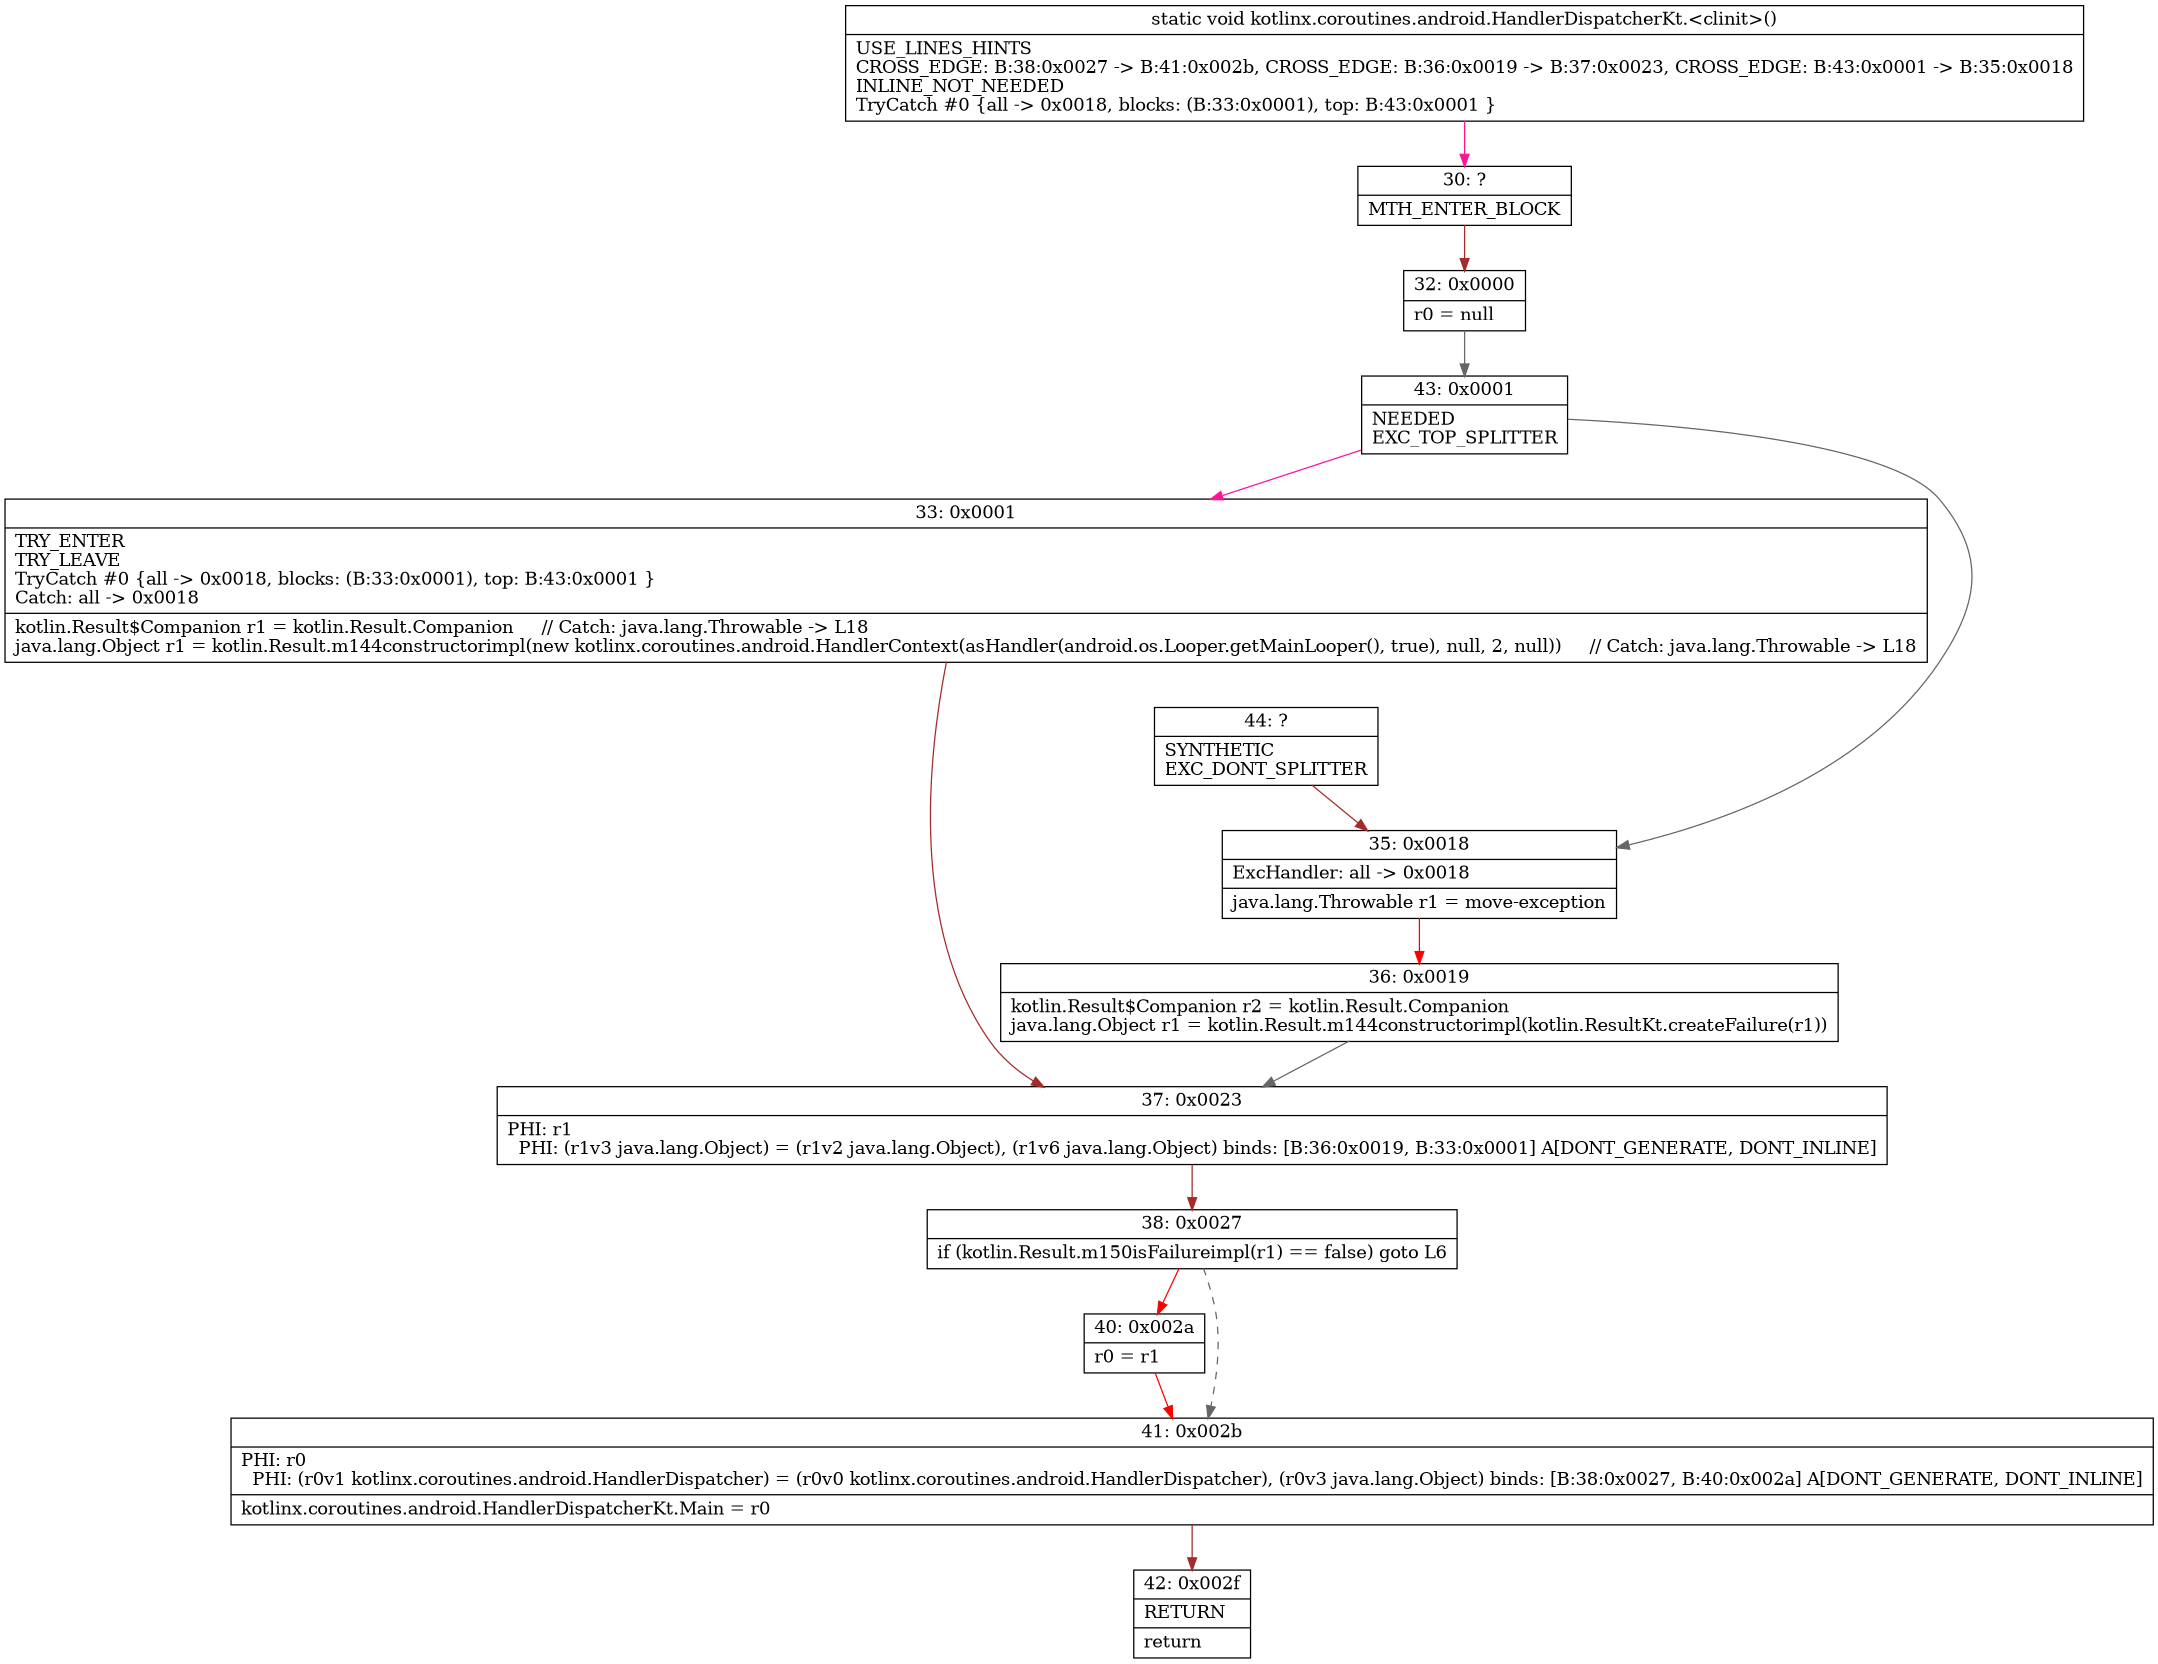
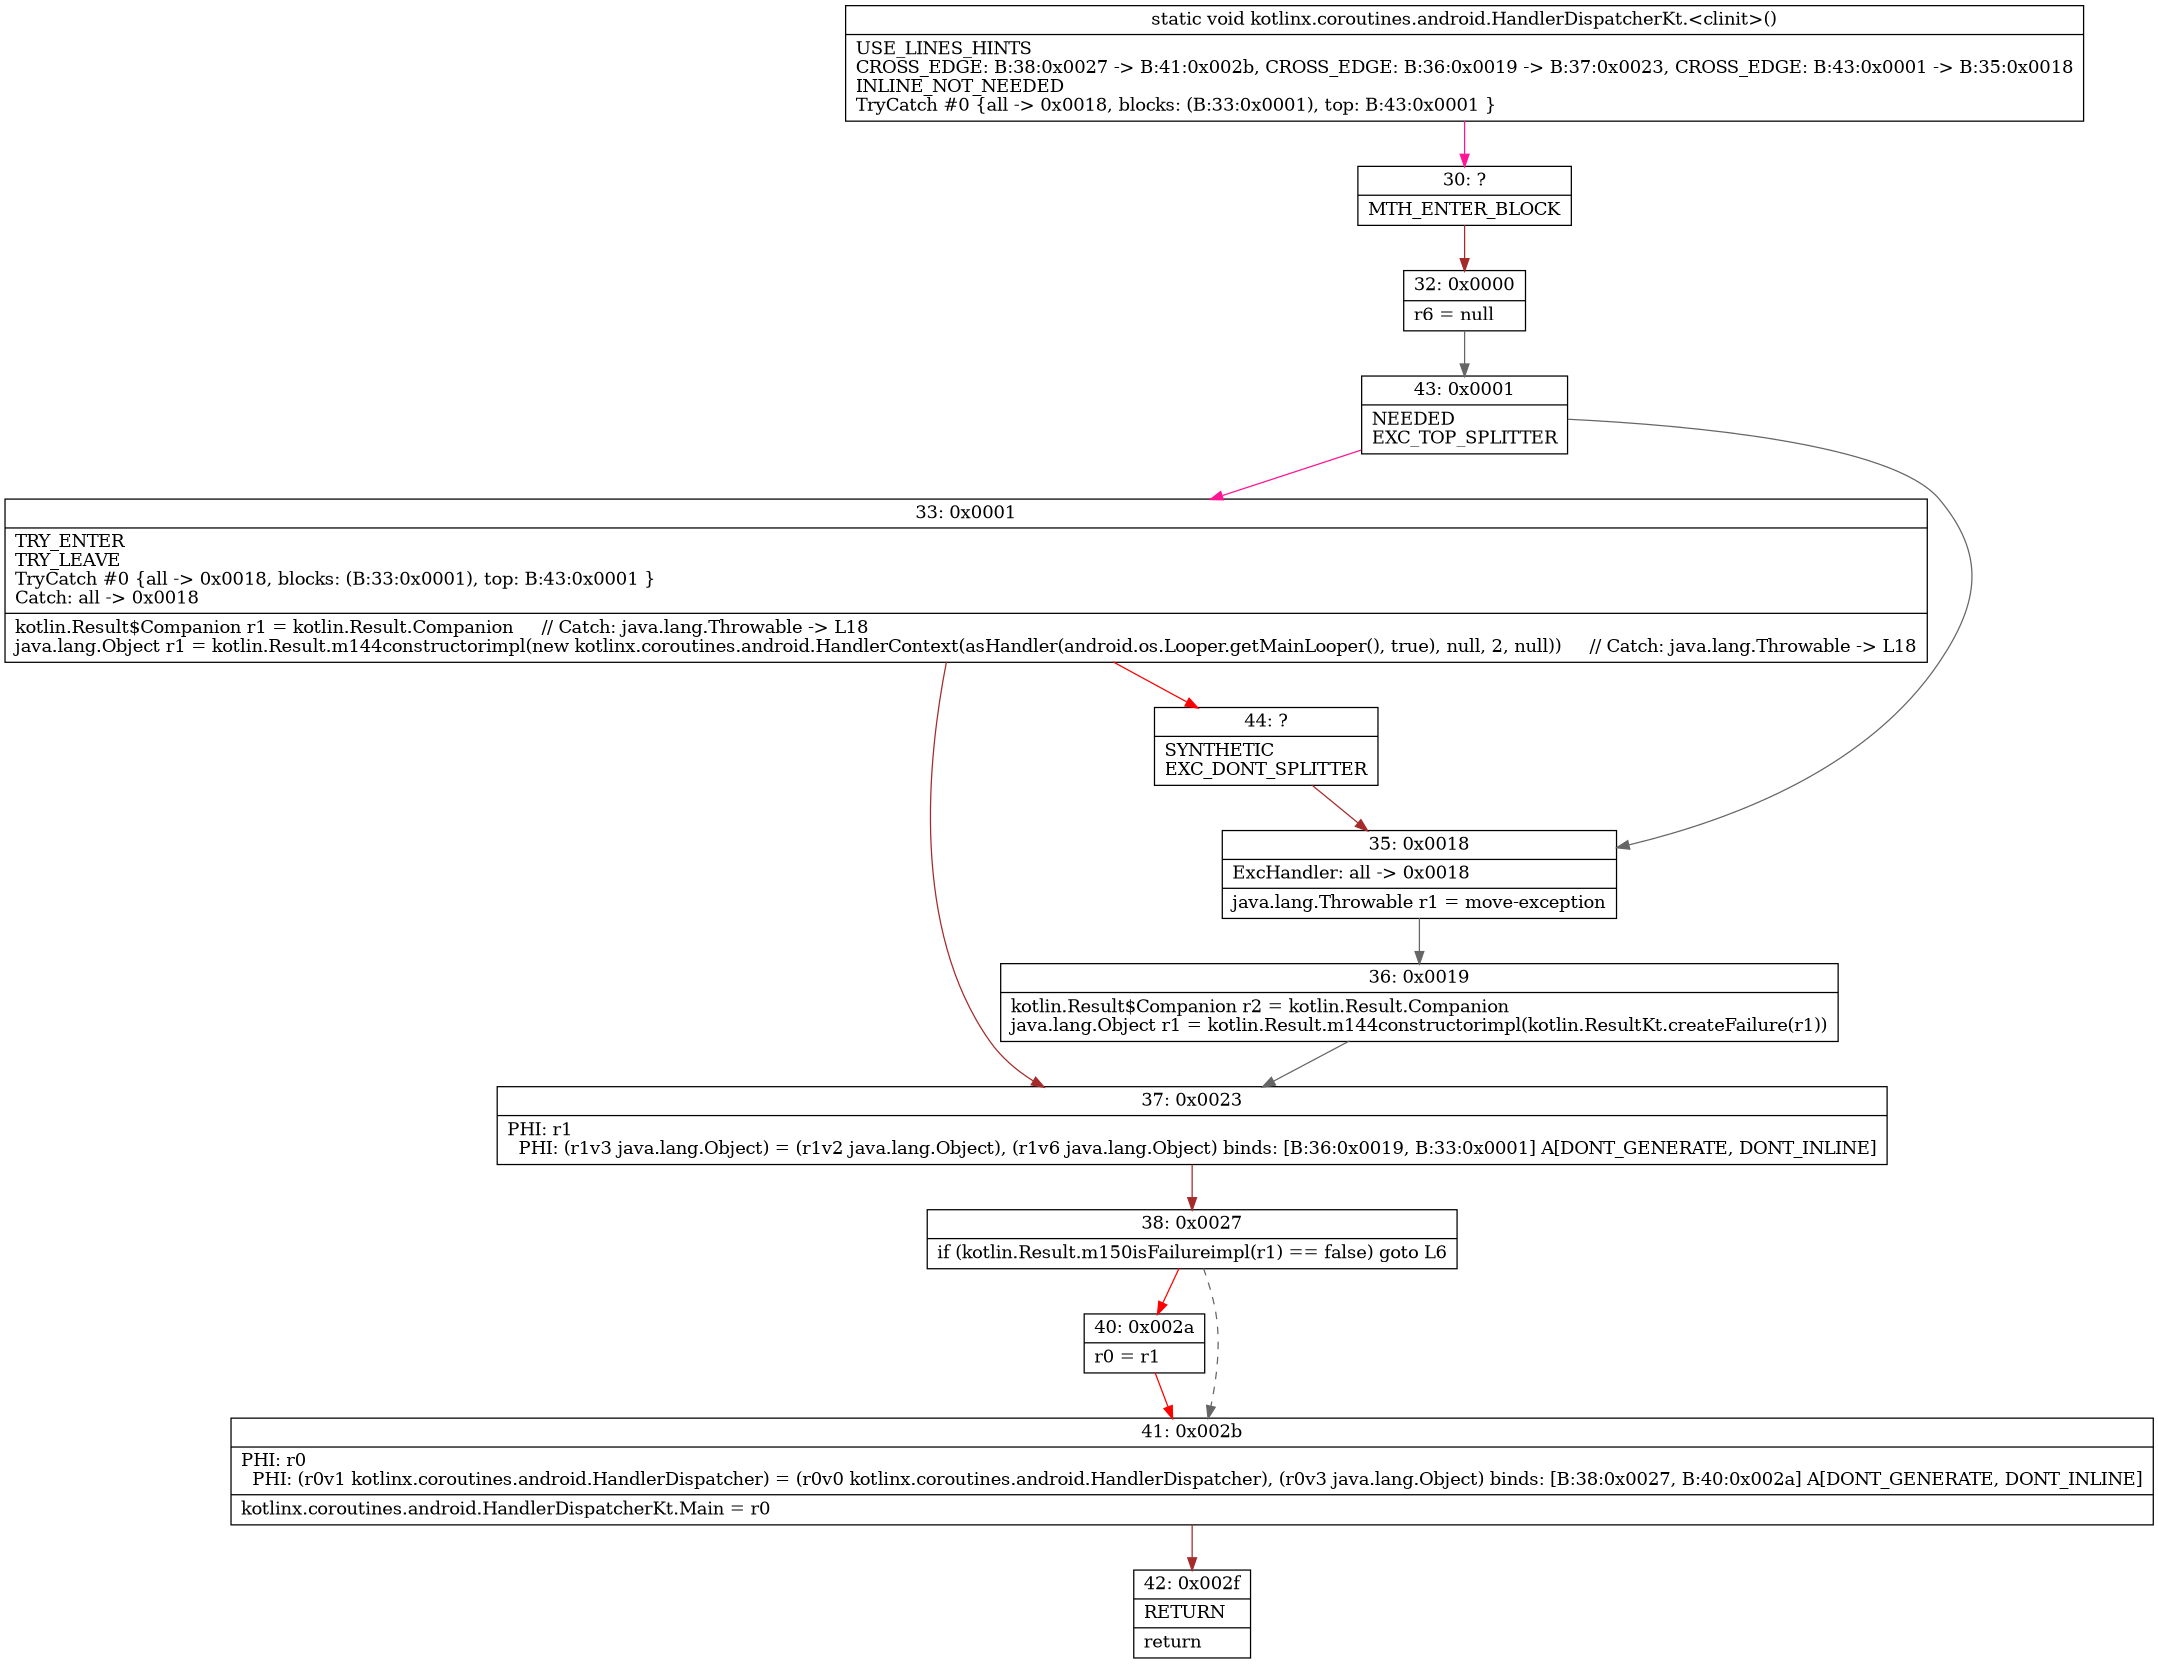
node "32: 0x0000": text "r0 = null" -> "r6 = null"
edge "33: 0x0001" -> "44: ?": added
edge "35: 0x0018" -> "36: 0x0019": color red -> gray40
